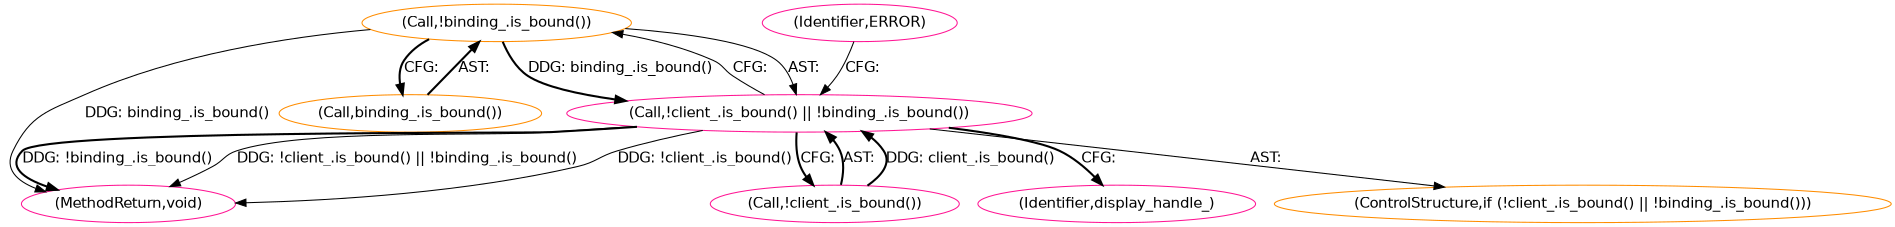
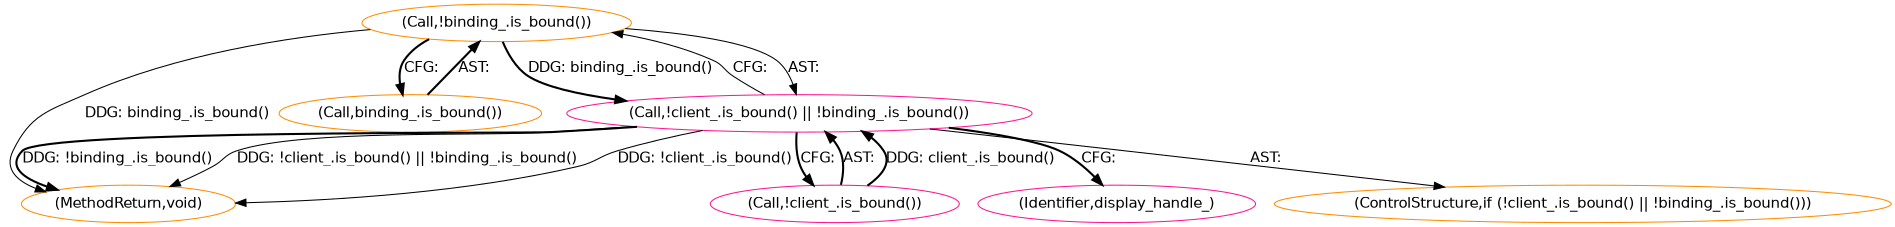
node "(Identifier,ERROR)": removed
node "(MethodReturn,void)": color deeppink -> darkorange
